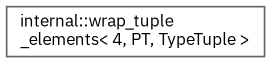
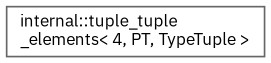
node "internal::wrap_tuple _elements< 4, PT, TypeTuple >": label "internal::wrap_tuple _elements< 4, PT, TypeTuple >" -> "internal::tuple_tuple _elements< 4, PT, TypeTuple >"
